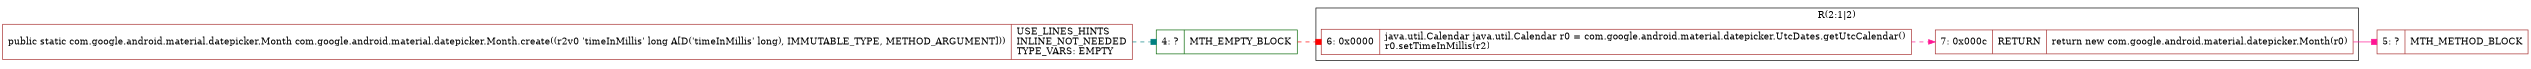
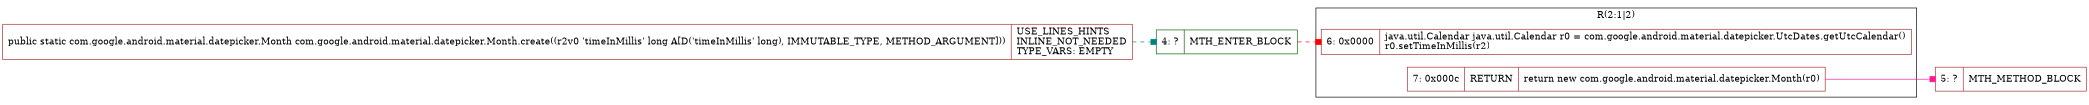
node "4: ?": text "MTH_EMPTY_BLOCK" -> "MTH_ENTER_BLOCK"
edge "6: 0x0000" -> "7: 0x000c": removed
